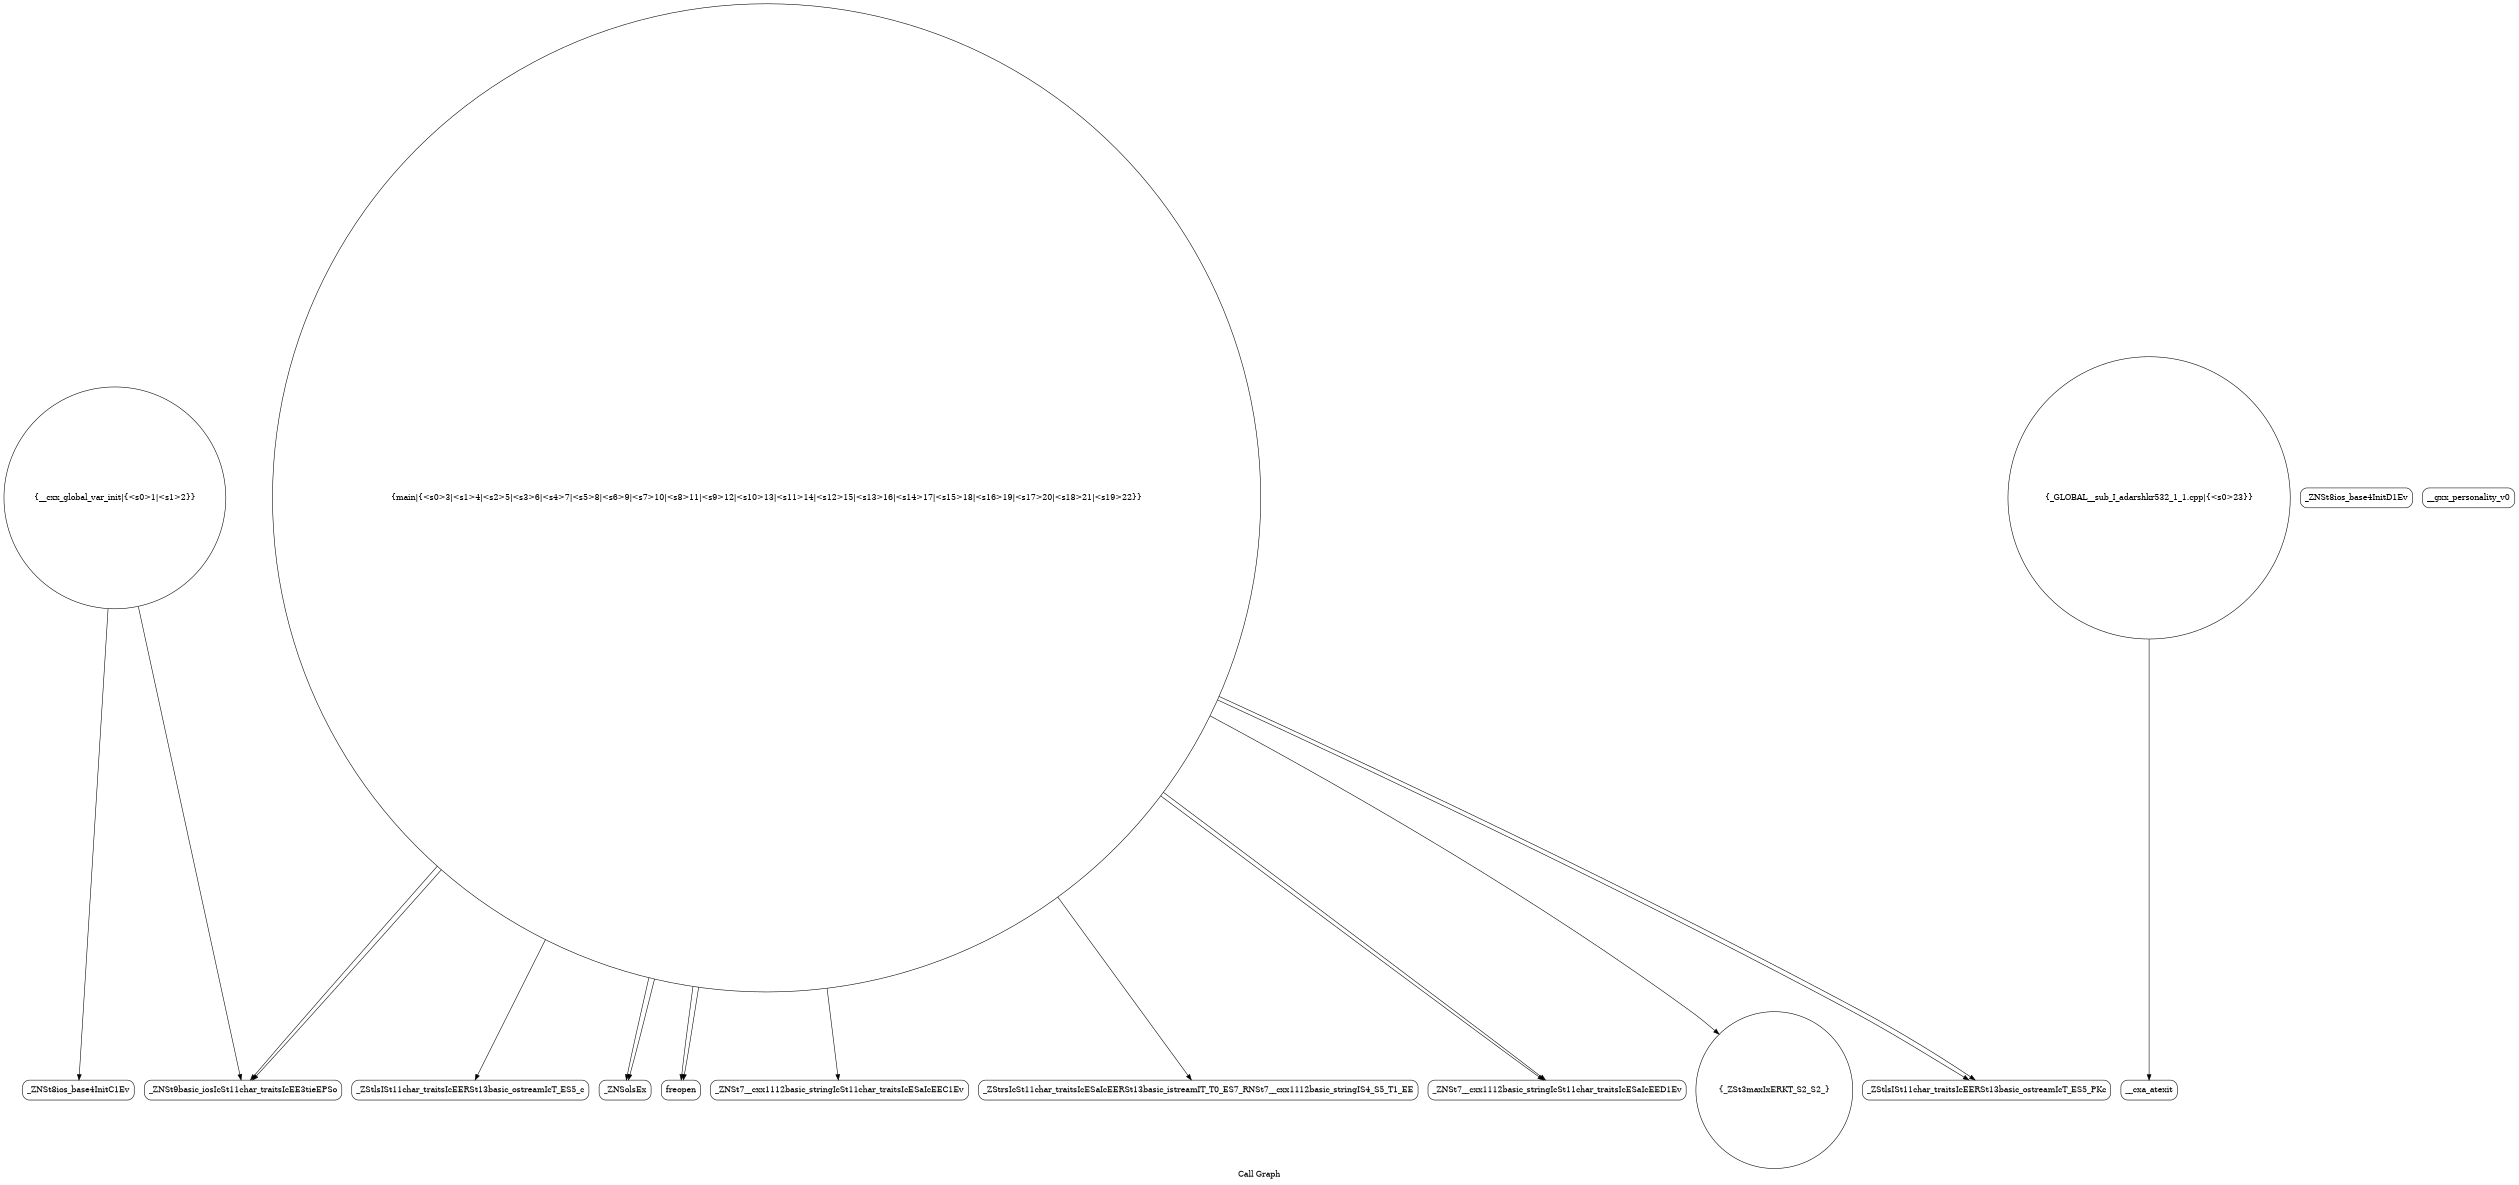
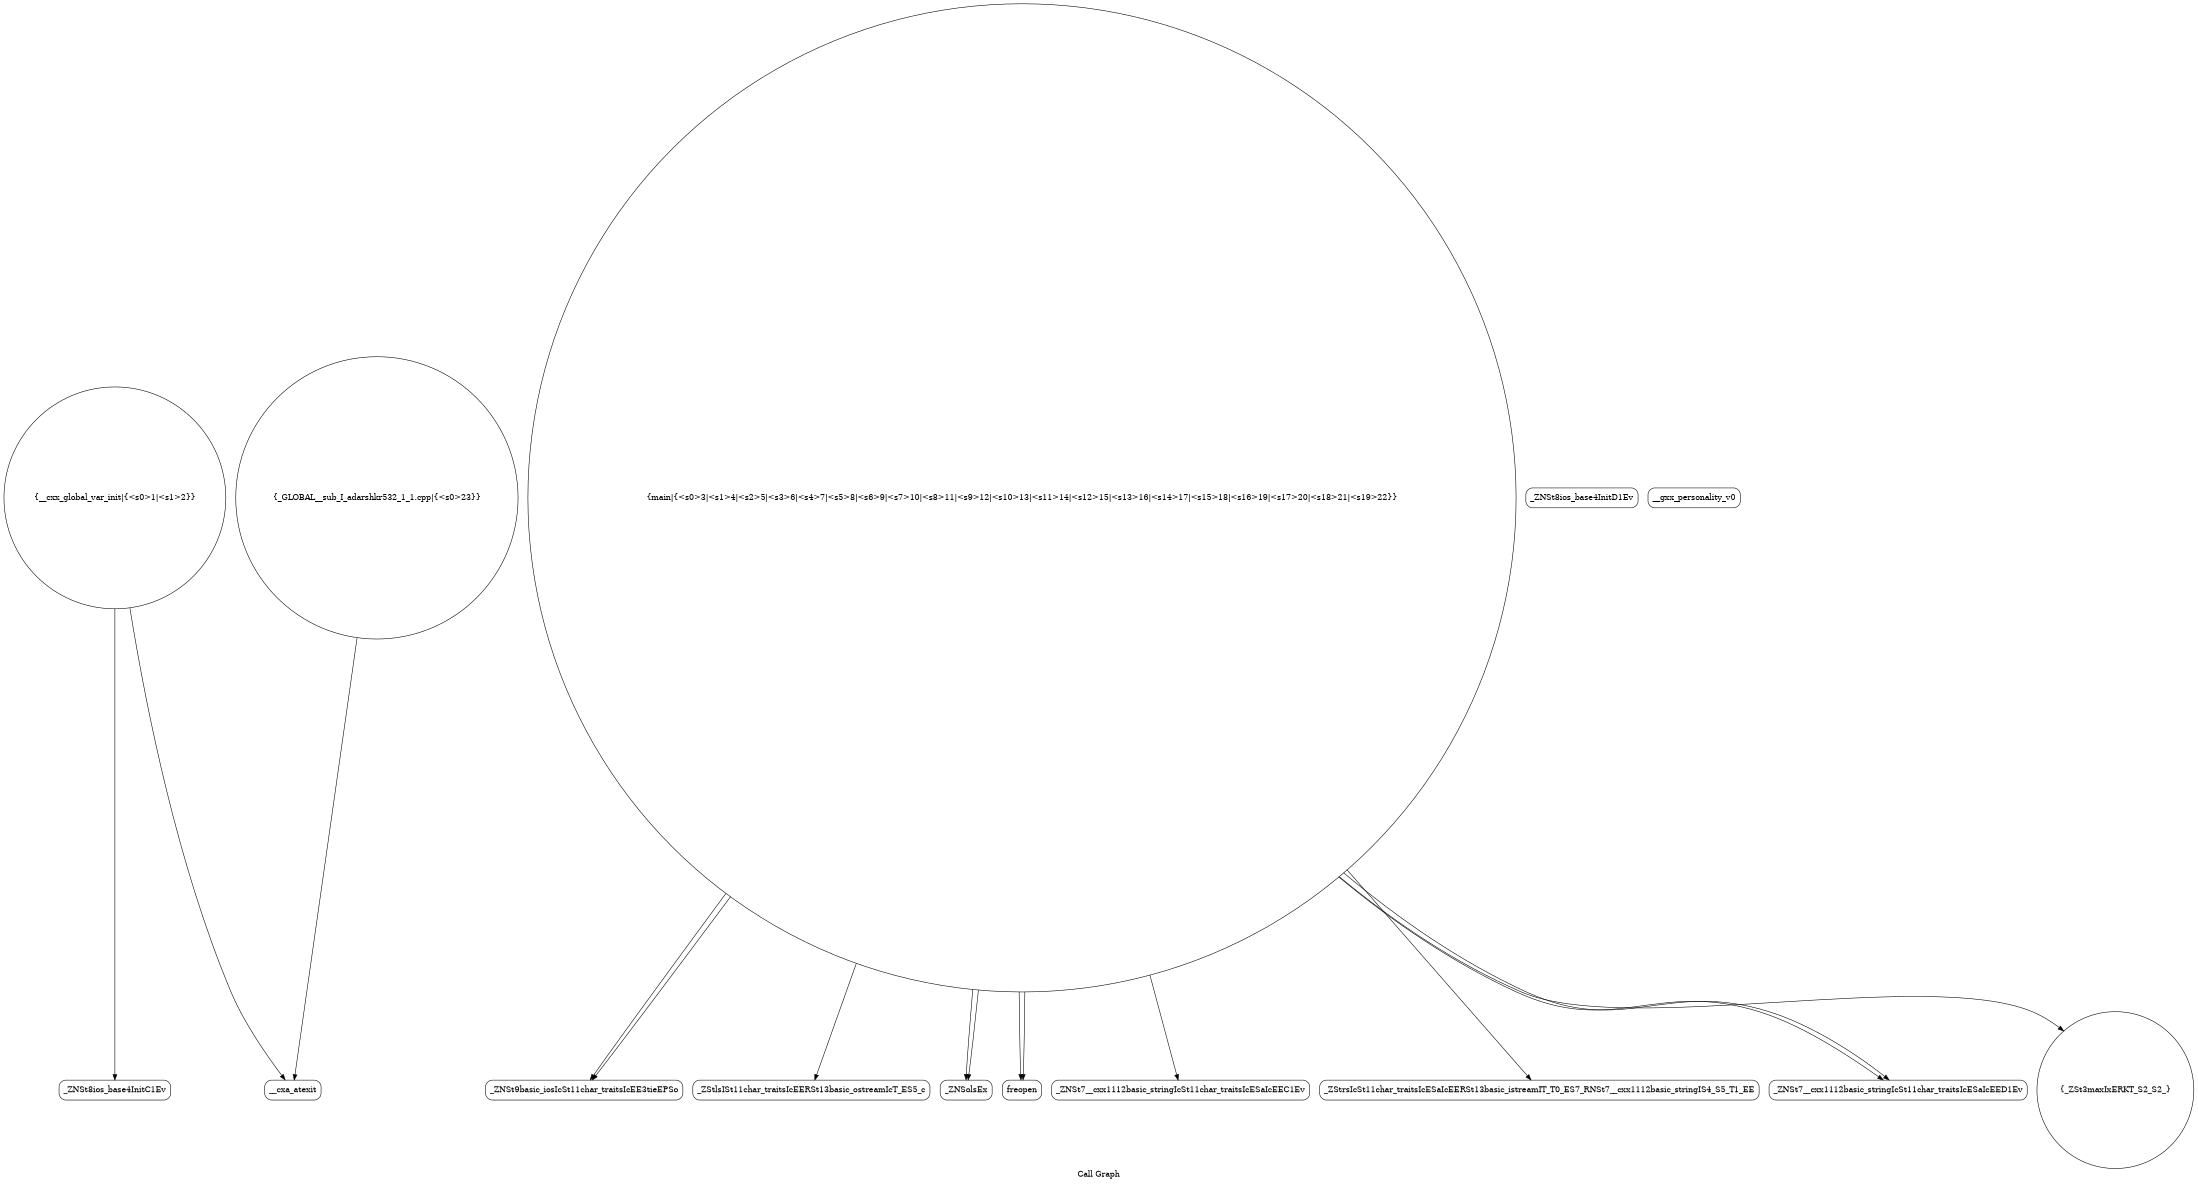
edge "{__cxx_global_var_init|{<s0>1|<s1>2}}" -> "_ZNSt9basic_iosIcSt11char_traitsIcEE3tieEPSo": now "{__cxx_global_var_init|{<s0>1|<s1>2}}" -> "__cxa_atexit"
node "_ZStlsISt11char_traitsIcEERSt13basic_ostreamIcT_ES5_PKc": removed
